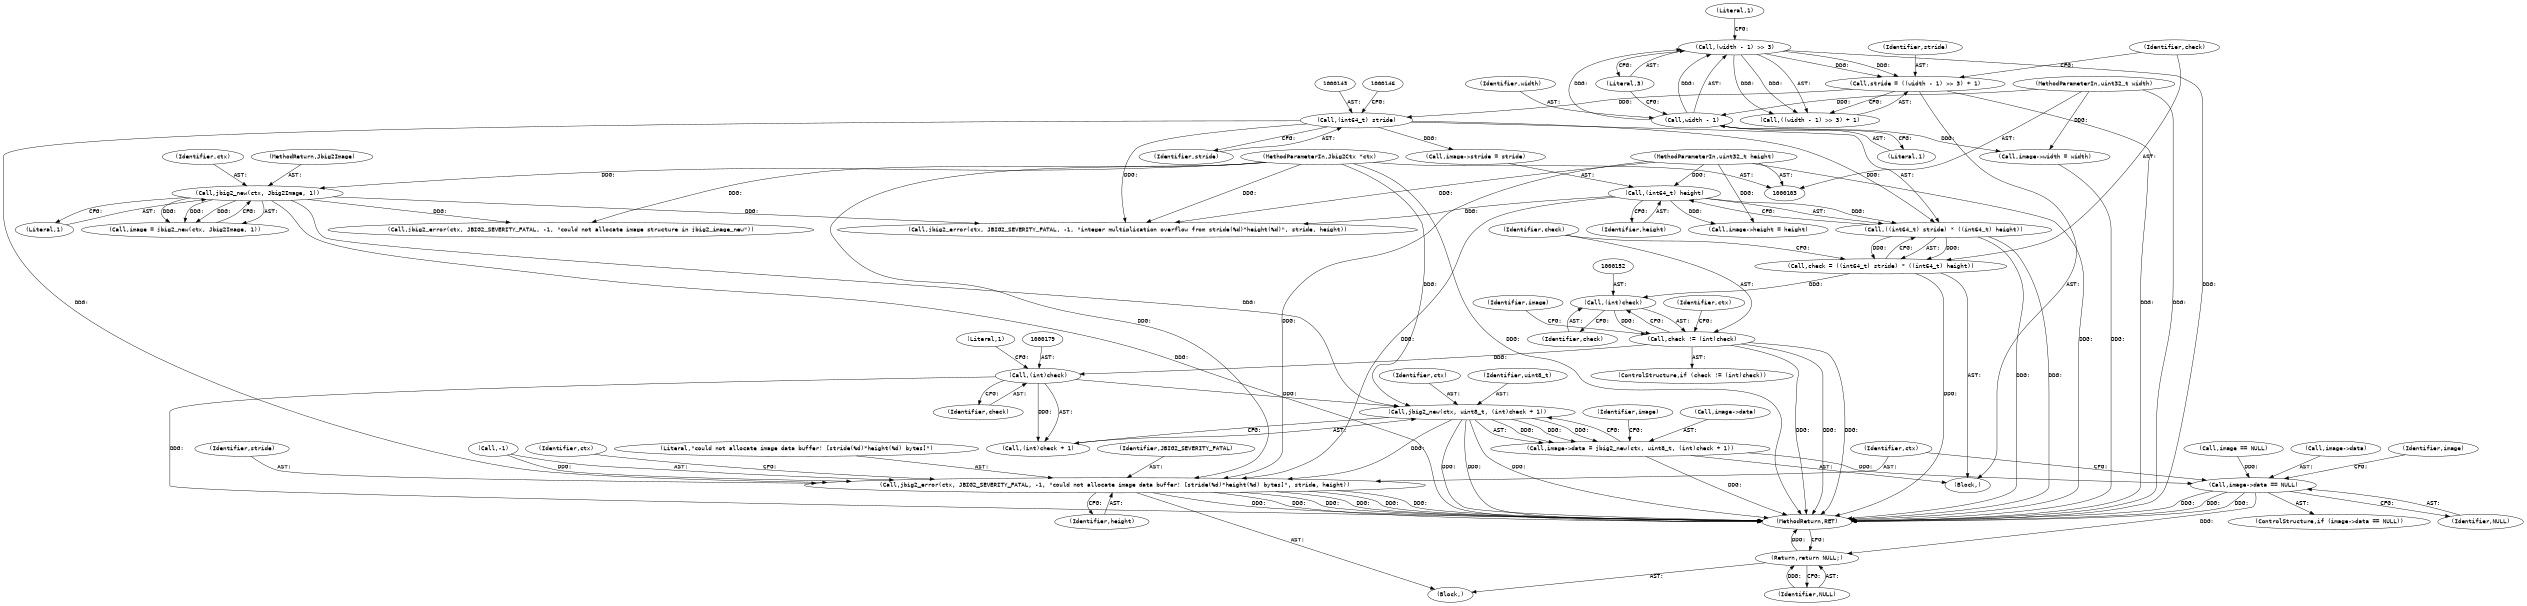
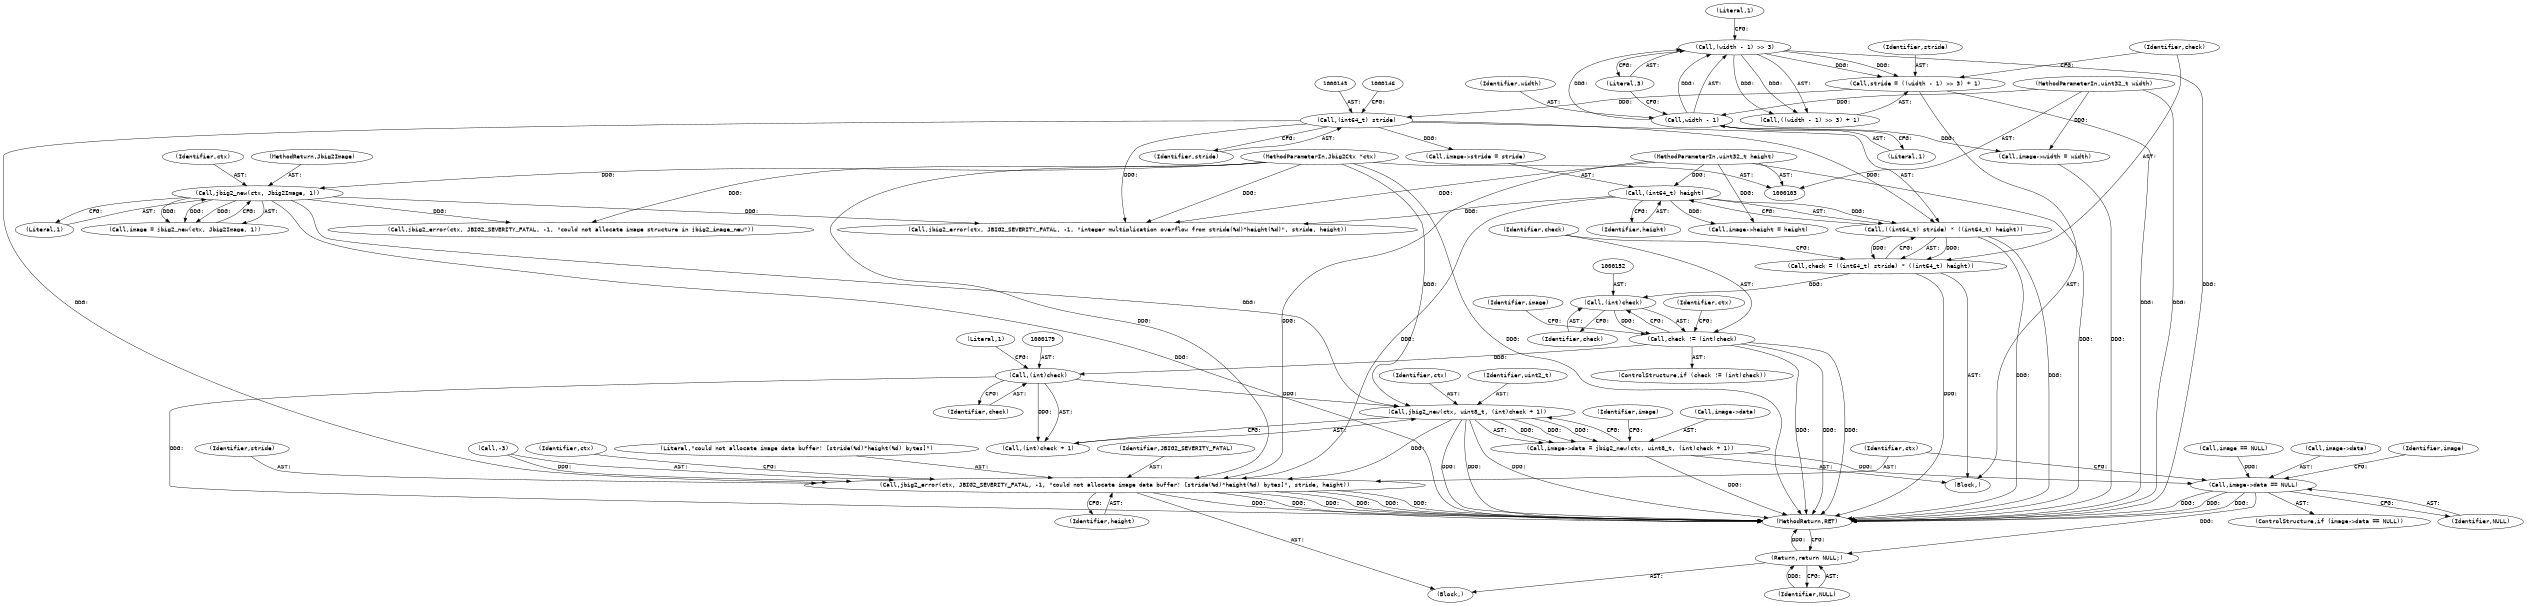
edge "(Call,stride = ((width - 1) >> 3) + 1)" -> "(Call,((width - 1) >> 3) + 1)": removed, label "CFG:"
node "(Identifier,uint8_t)": label "(Identifier,uint8_t)" -> "(Identifier,uint2_t)"
node "(Call,-1)": label "(Call,-1)" -> "(Call,-3)"
